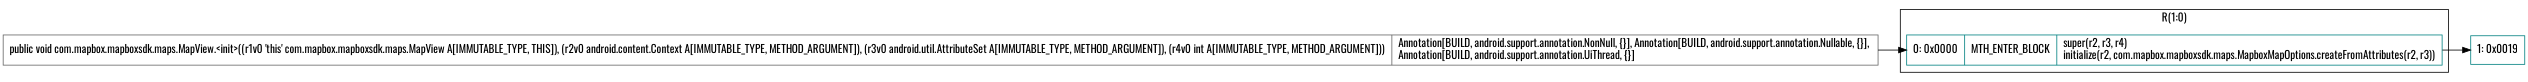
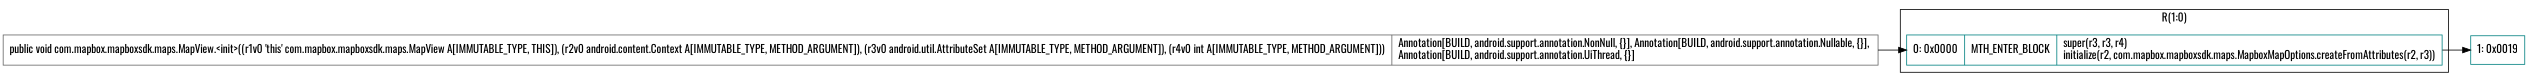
node "0: 0x0000": text "super(r2, r3, r4)" -> "super(r3, r3, r4)"
